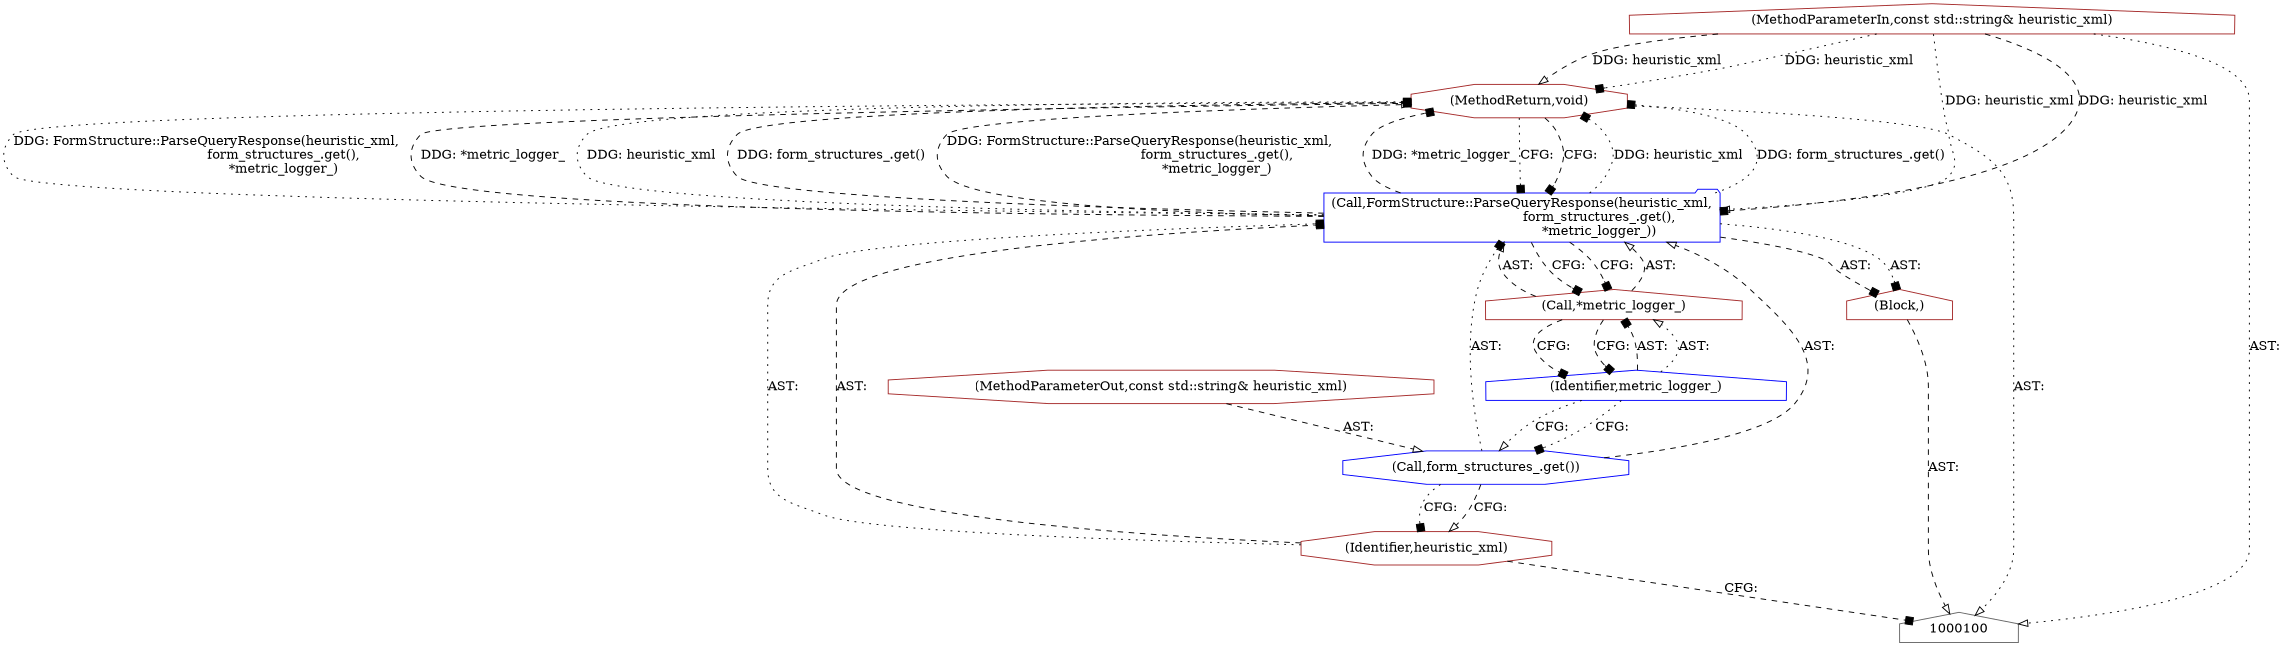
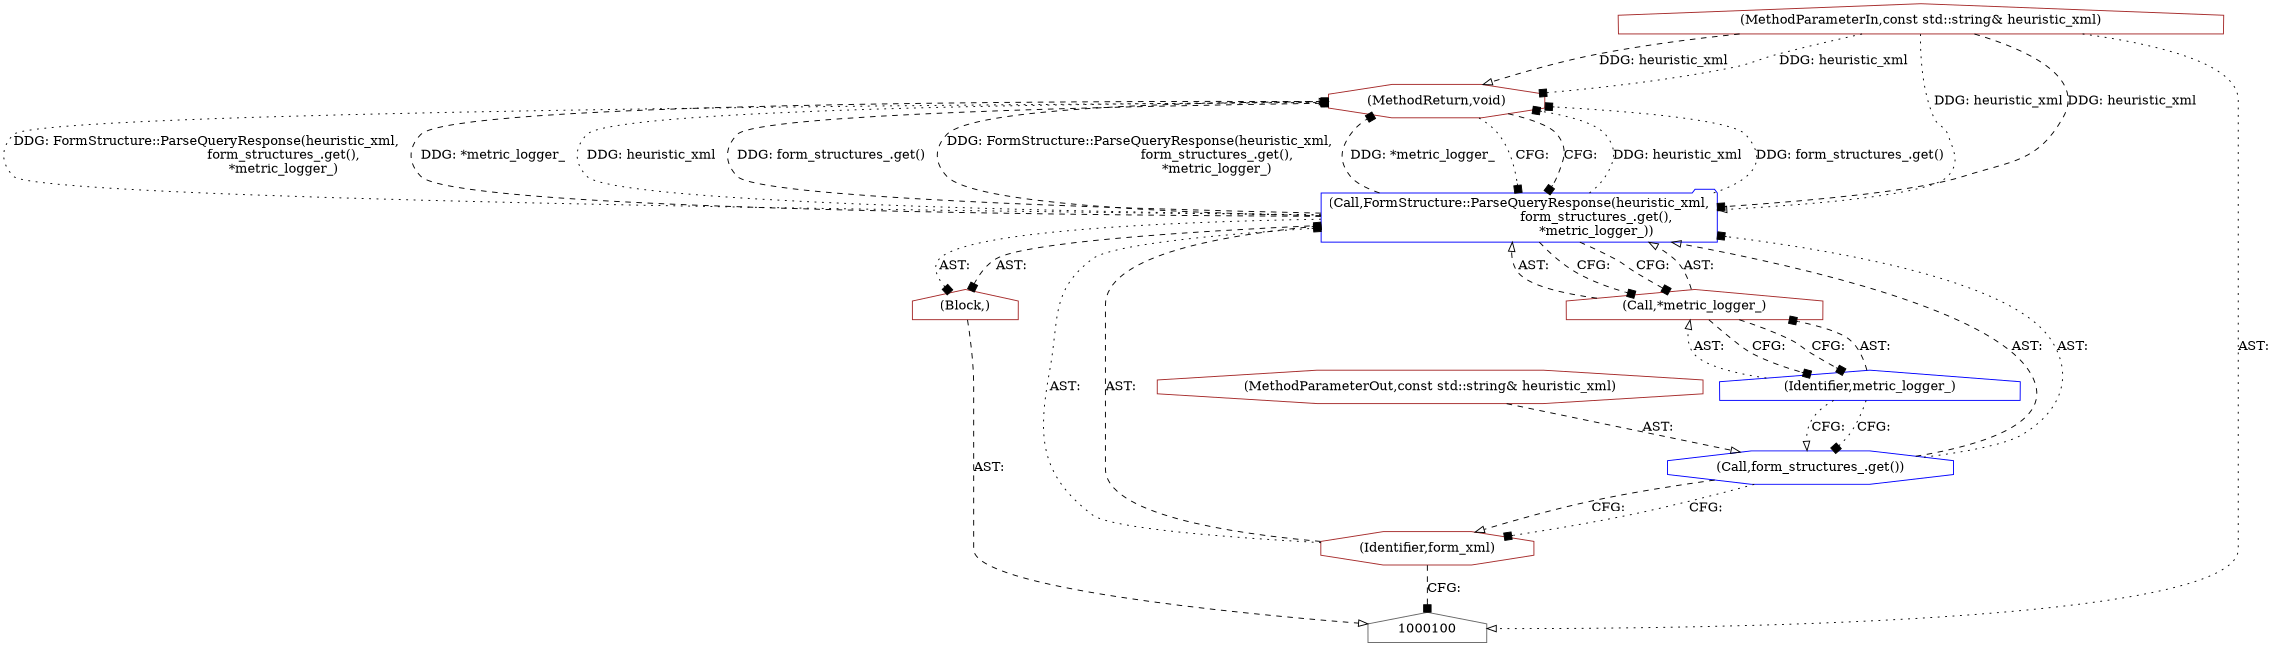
edge "(MethodReturn,void)" -> "1000100": removed, label "AST:"
node "(Identifier,heuristic_xml)": label "(Identifier,heuristic_xml)" -> "(Identifier,form_xml)"
